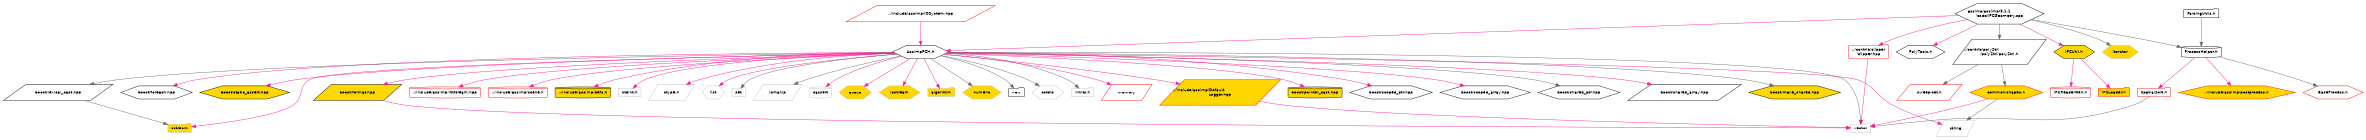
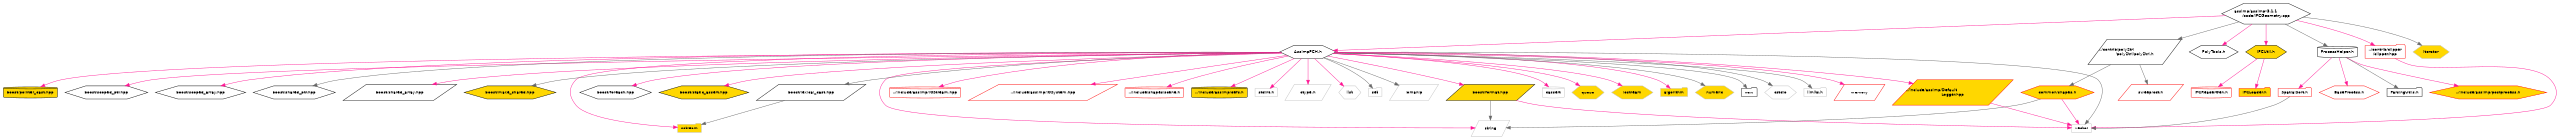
edge "ParsingUtils.h" -> "ProcessHelper.h": reversed
edge "../include/assimp/IOSystem.hpp" -> "AssimpPCH.h": reversed
edge "ProcessHelper.h" -> "BaseProcess.h": color gray40 -> deeppink
node "../include/assimp/scene.h": label "../include/assimp/scene.h" -> "../include/shapes/scene.h"
edge "boost/format.hpp" -> "string": added
